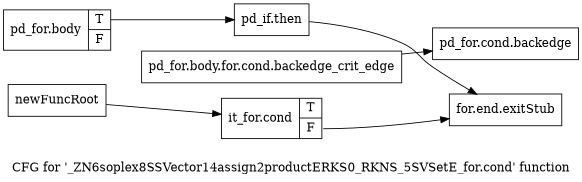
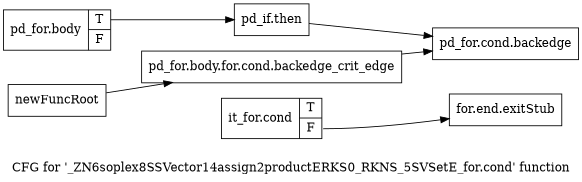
edge "pd_if.then" -> "for.end.exitStub": now "pd_if.then" -> "pd_for.cond.backedge"
edge "newFuncRoot" -> "it_for.cond": now "newFuncRoot" -> "pd_for.body.for.cond.backedge_crit_edge"
